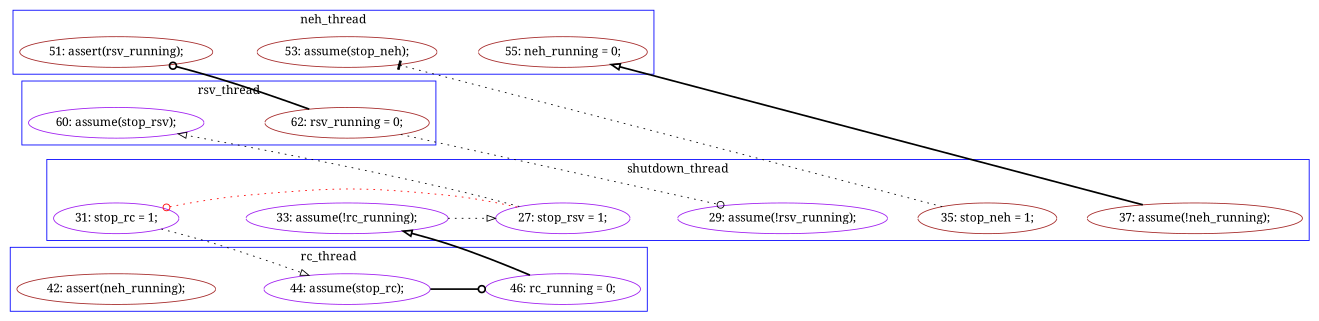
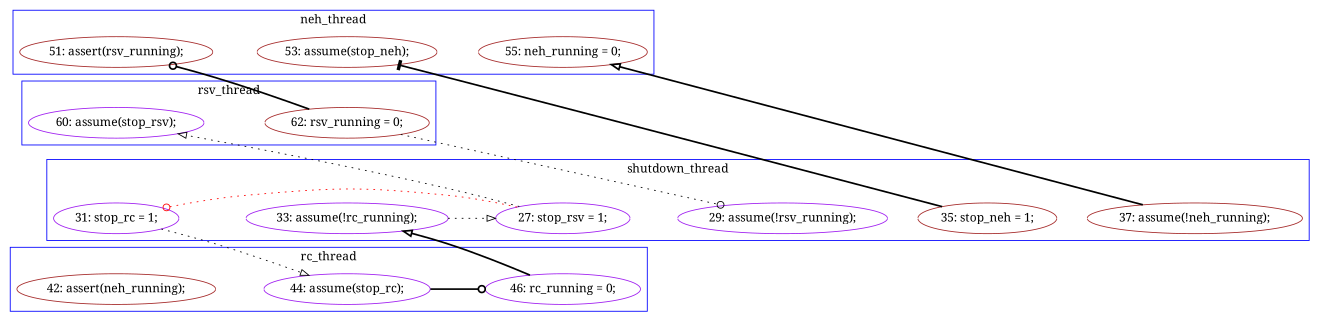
edge "35: stop_neh = 1;" -> "53: assume(stop_neh);": style dotted -> bold
